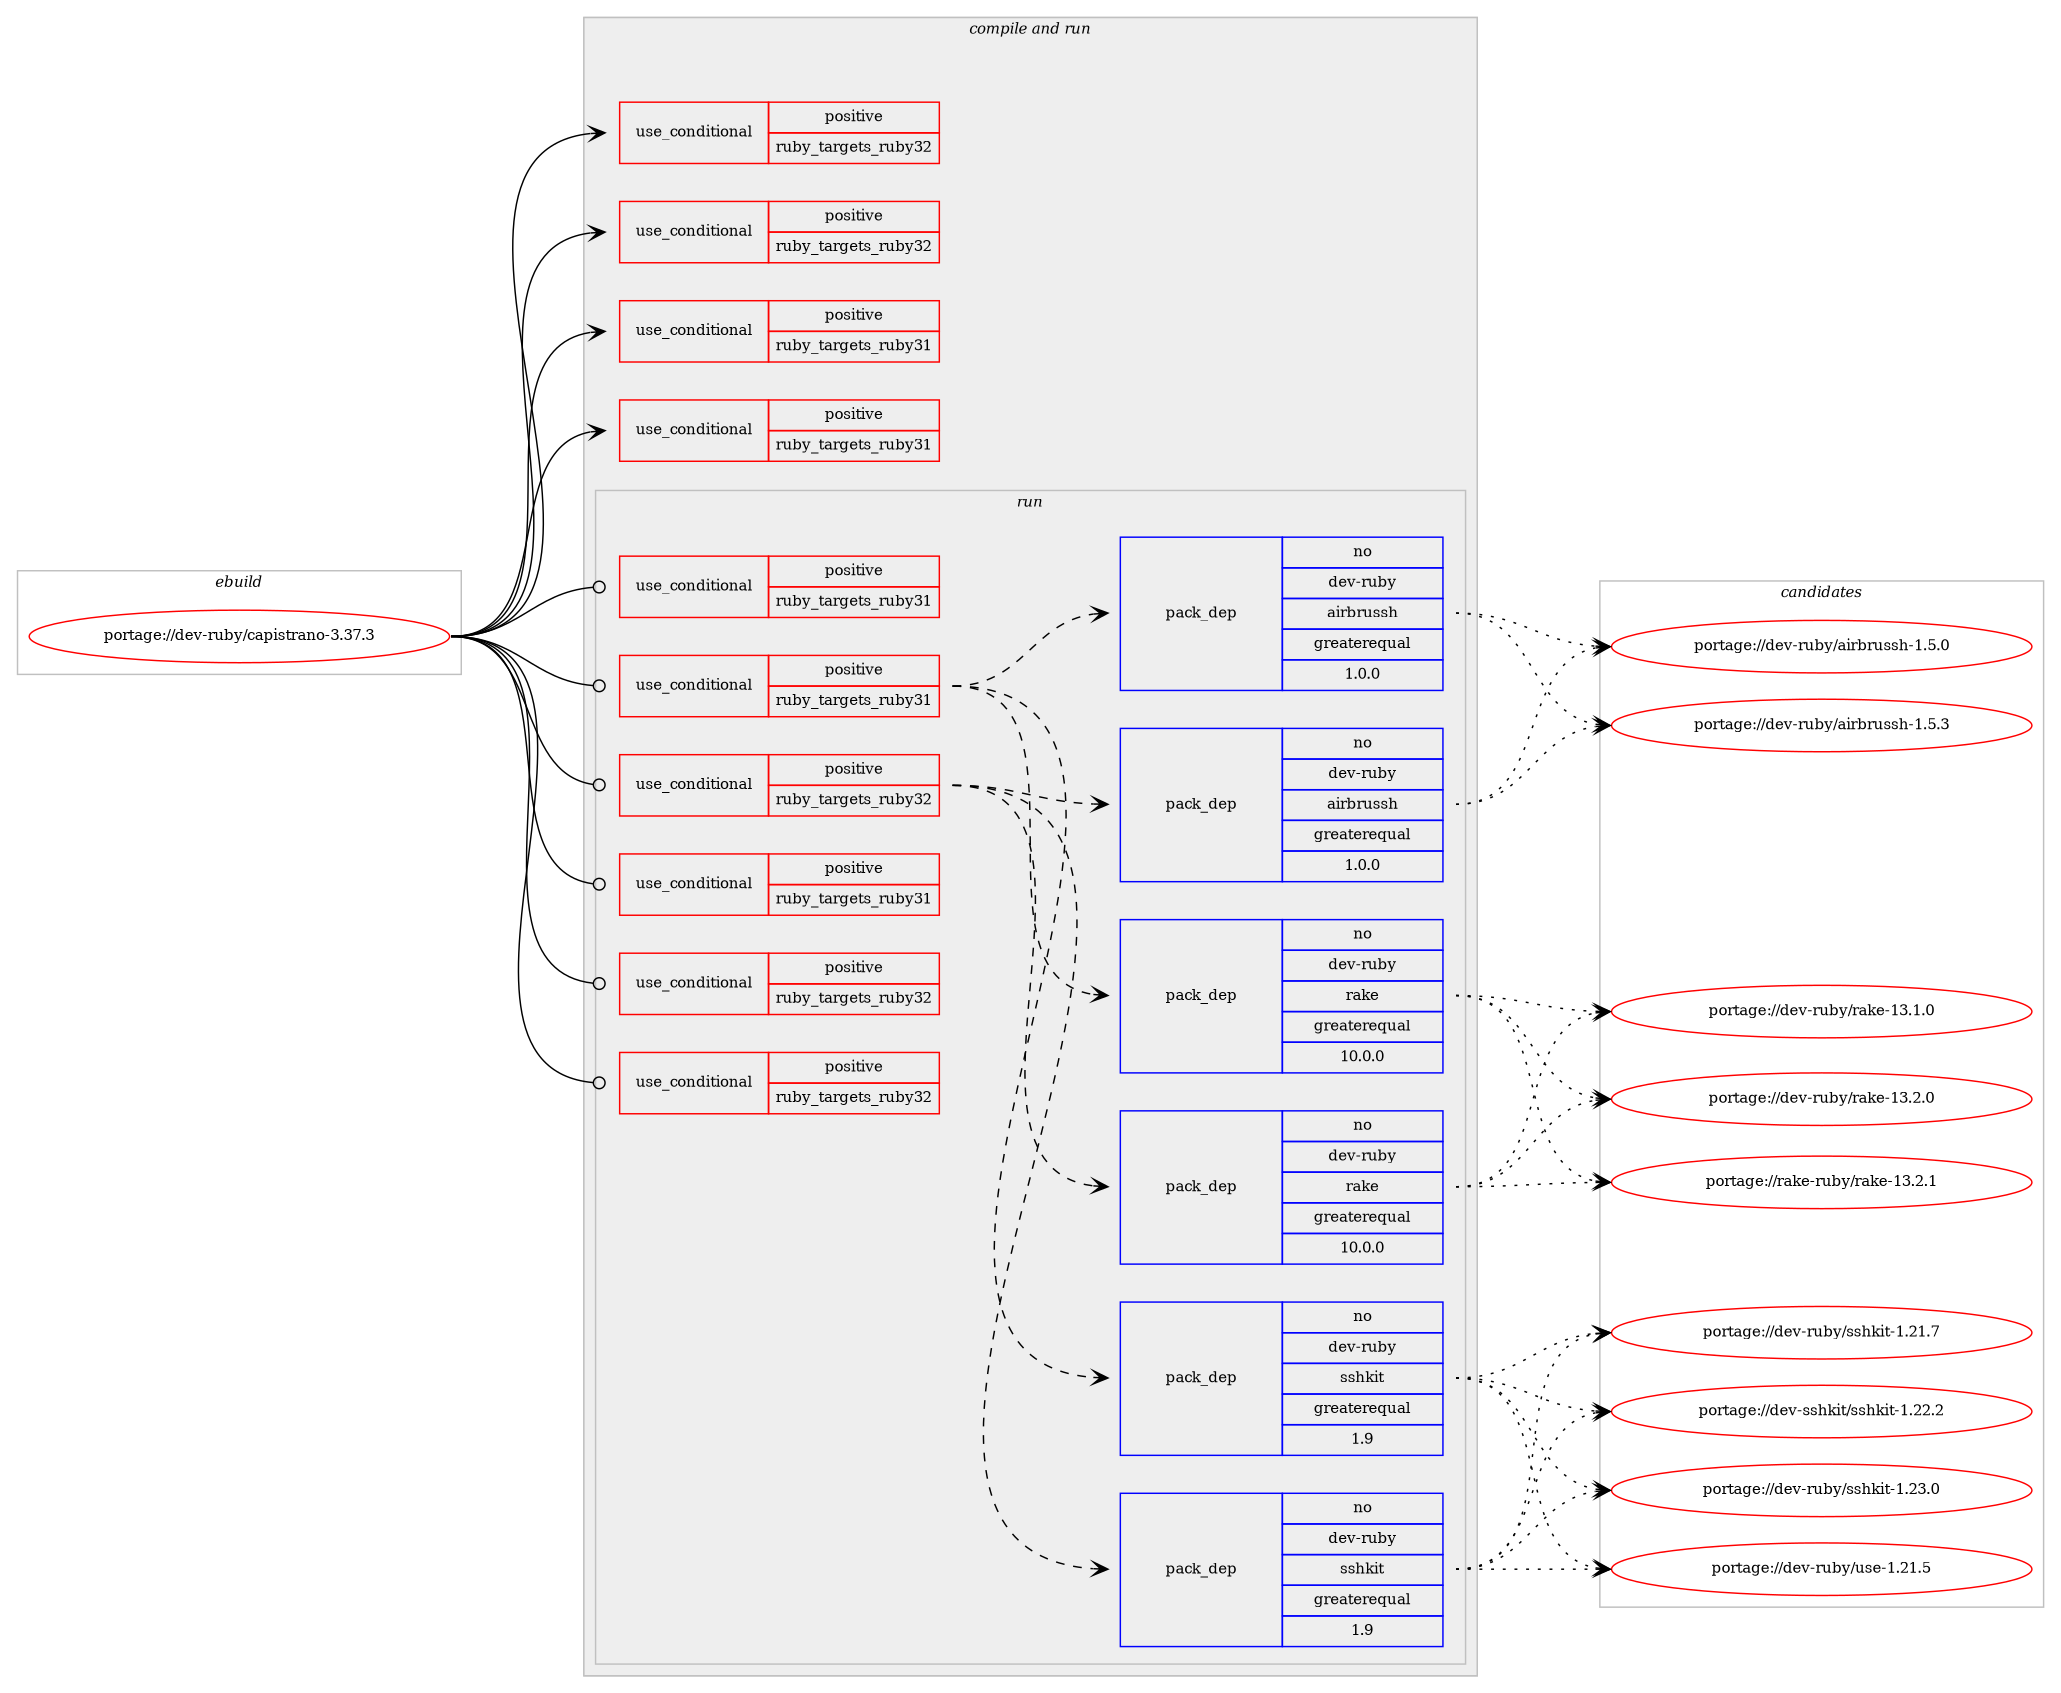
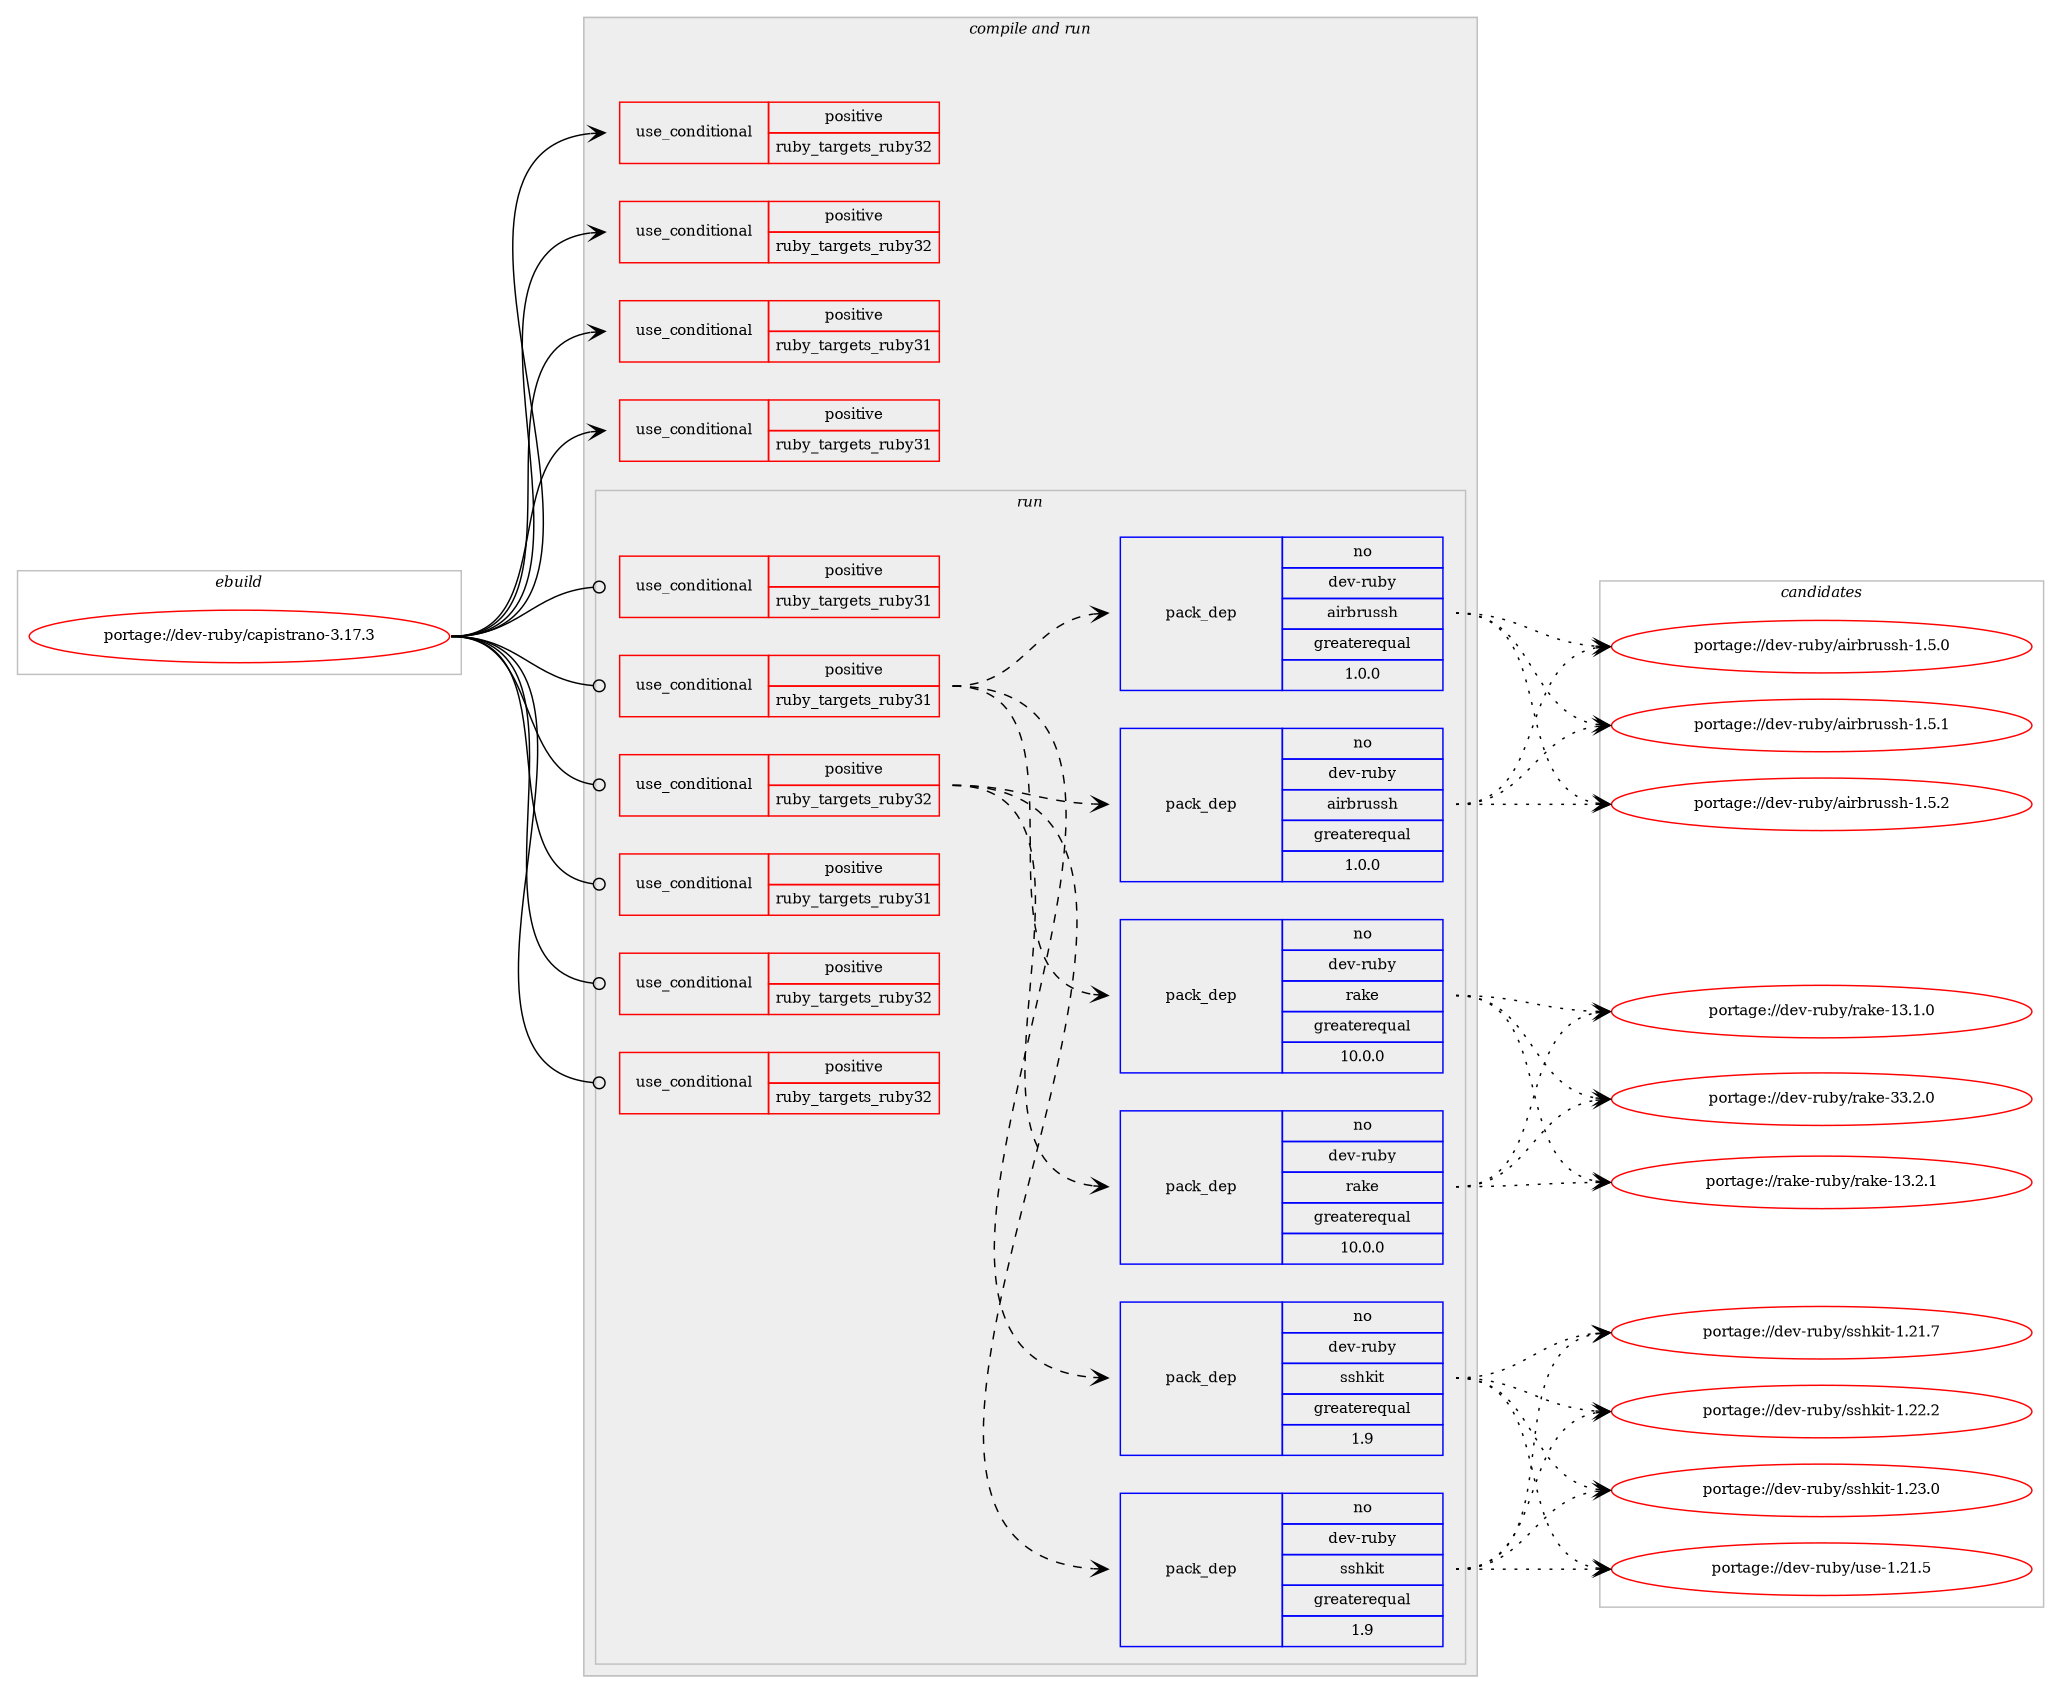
node "portage://dev-ruby/capistrano-3.37.3": label "portage://dev-ruby/capistrano-3.37.3" -> "portage://dev-ruby/capistrano-3.17.3"
node "portage://dev-ruby/airbrussh-1.5.3": label "portage://dev-ruby/airbrussh-1.5.3" -> "portage://dev-ruby/airbrussh-1.5.1"
node "portage://dev-ruby/airbrussh-1.5.2": added
node "portage://dev-ruby/rake-13.2.0": label "portage://dev-ruby/rake-13.2.0" -> "portage://dev-ruby/rake-33.2.0"
node "portage://dev-sshkit/sshkit-1.22.2": label "portage://dev-sshkit/sshkit-1.22.2" -> "portage://dev-ruby/sshkit-1.22.2"
